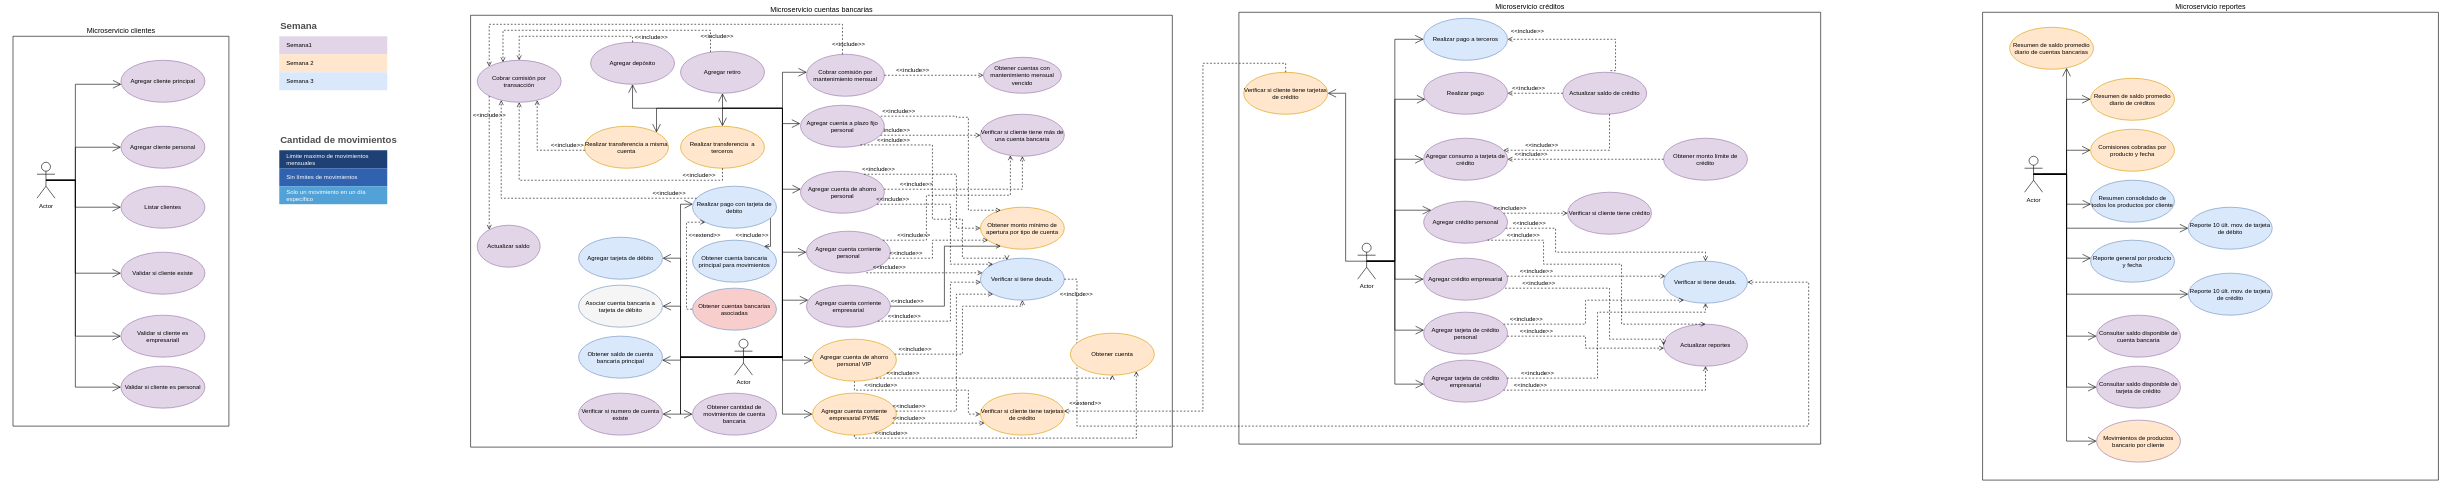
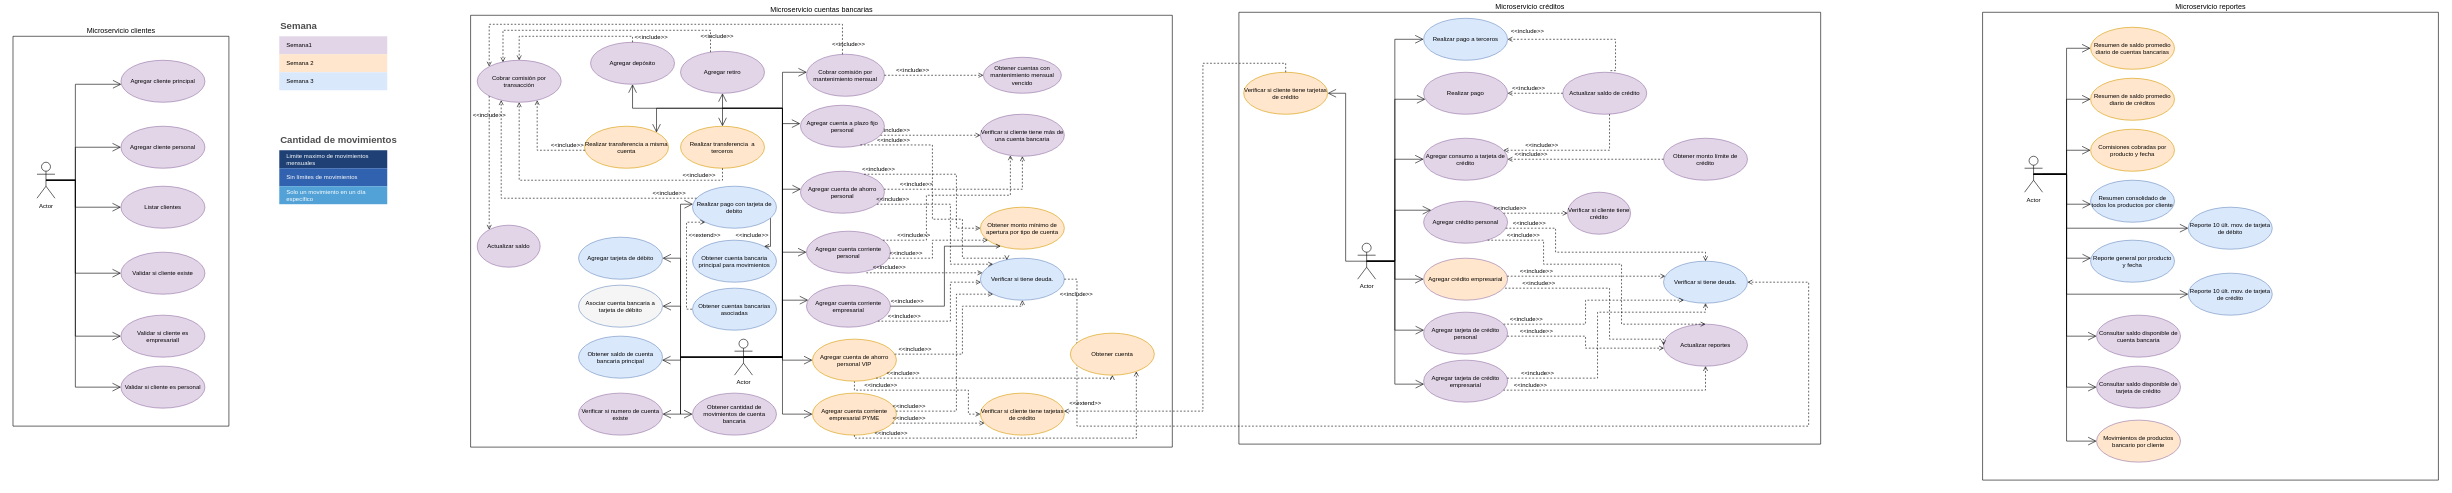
node "Resumen de saldo promedio diario de cuentas bancarias": moved (2052, 48) -> (2133, 48)
edge "Agregar cuenta a plazo fijo personal" -> "Obtener monto mínimo de apertura por tipo de cuenta": removed, label "<<include>>"
node "Verificar si cliente tiene crédito": size 84x42 -> 63x42
node "Agregar crédito empresarial": fillcolor #e1d5e7 -> #ffe6cc
node "Obtener cuentas bancarias asociadas": fillcolor #f8cecc -> #dae8fc
